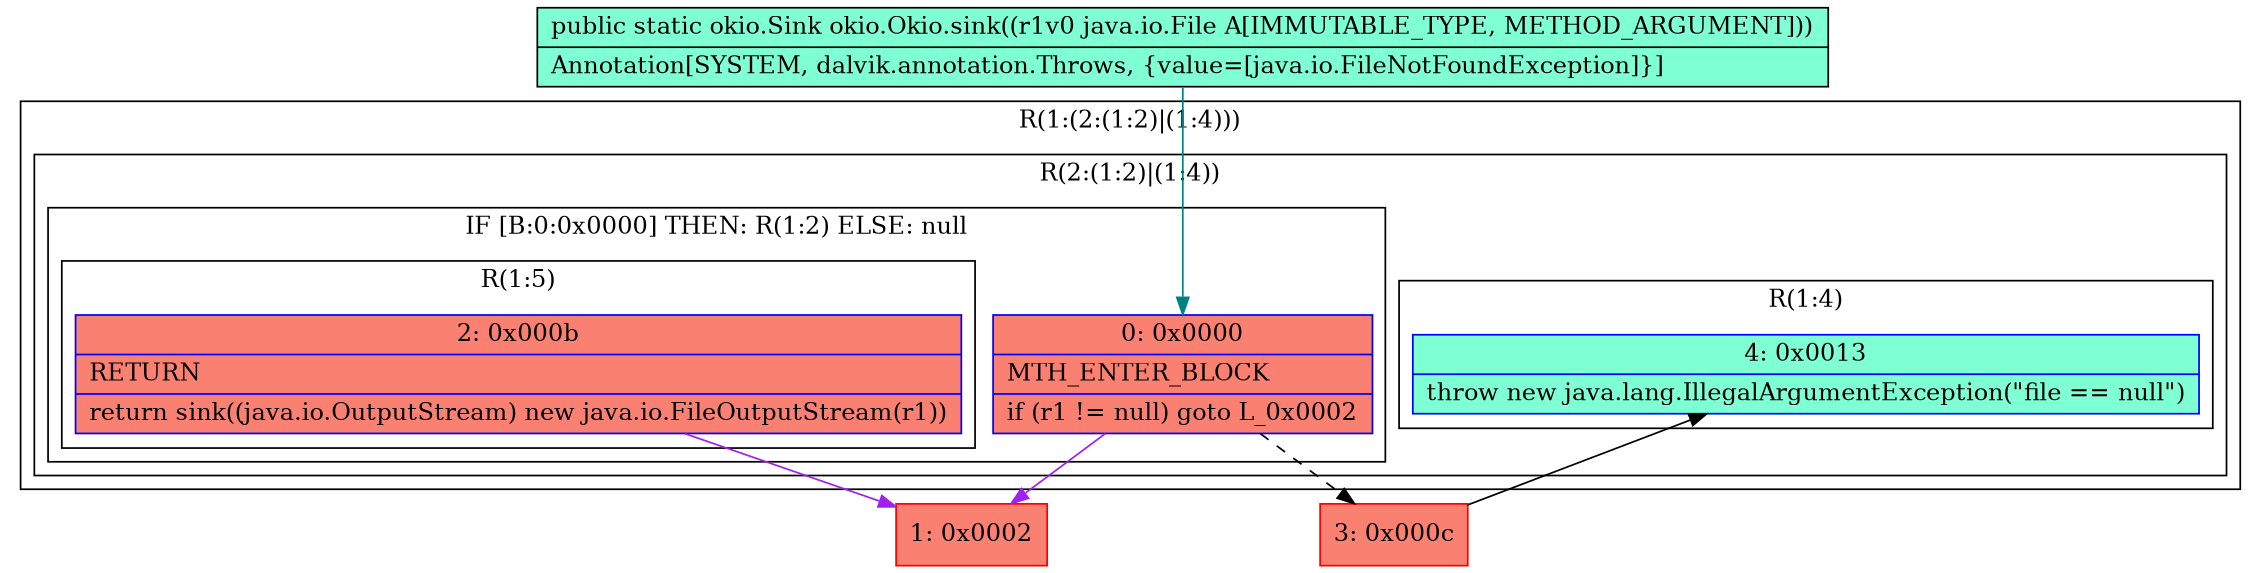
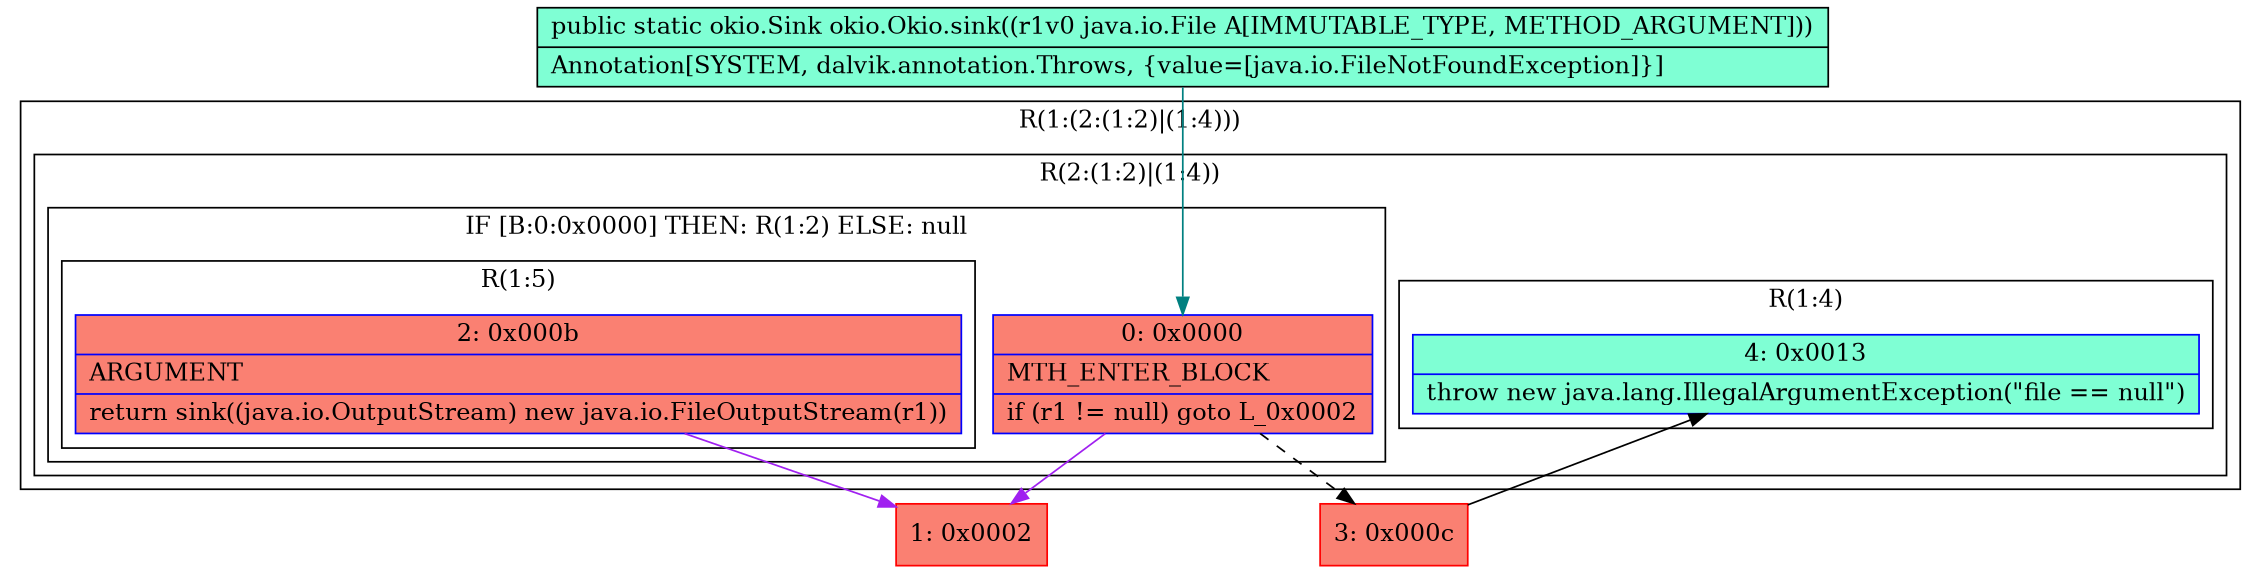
node "2: 0x000b": text "RETURN" -> "ARGUMENT"
